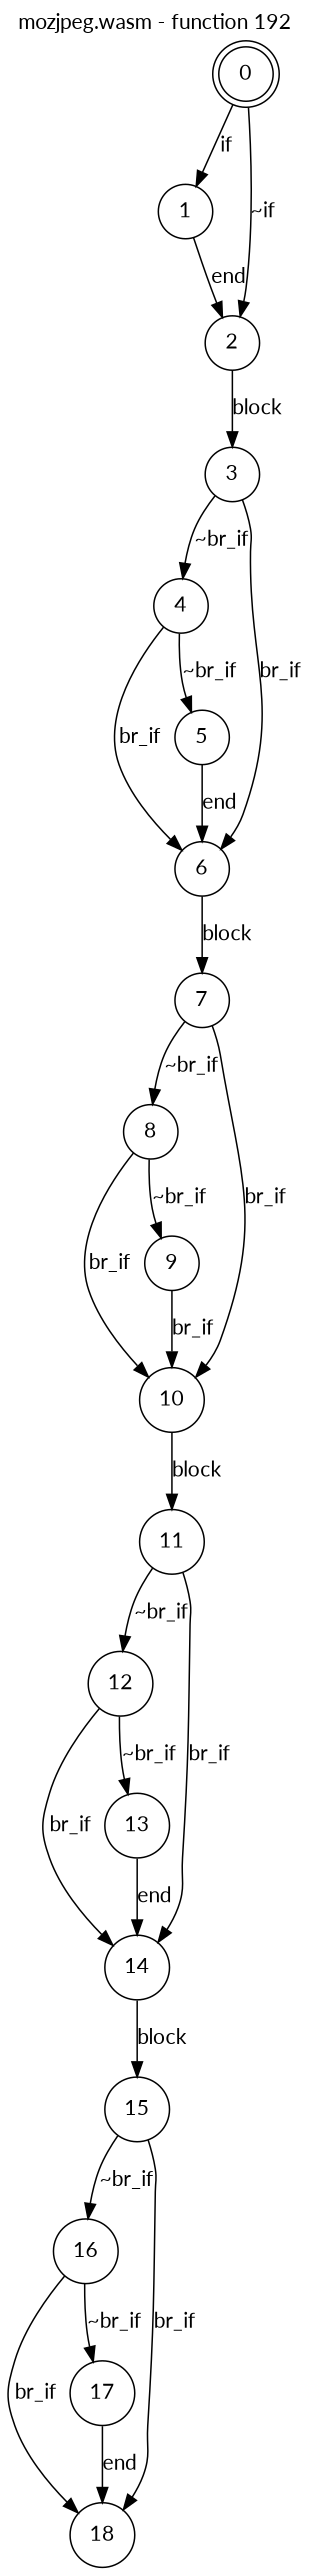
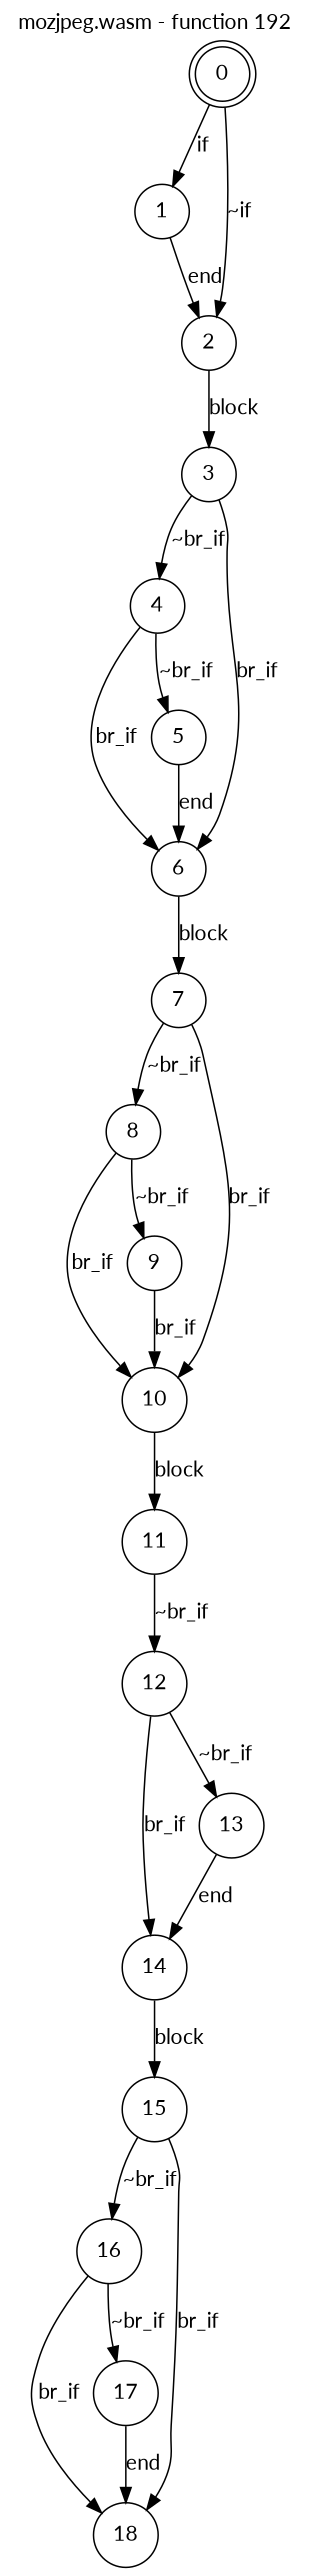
edge "11" -> "14": removed, label "br_if"
